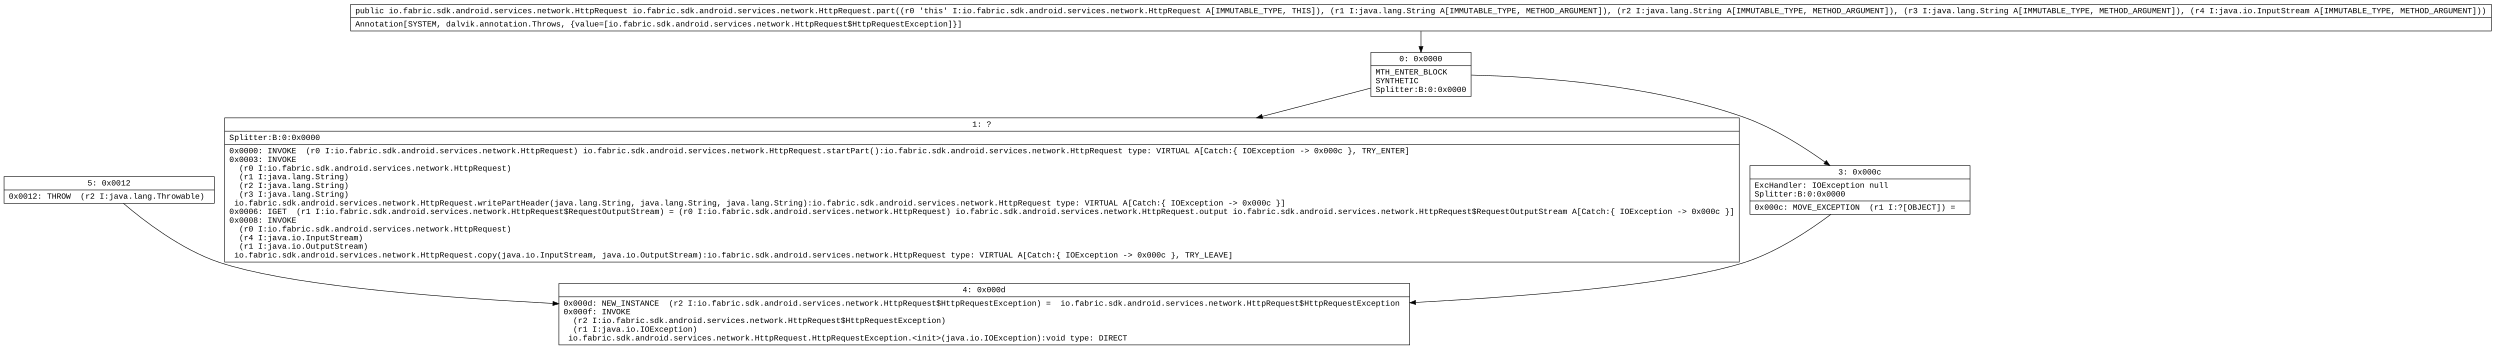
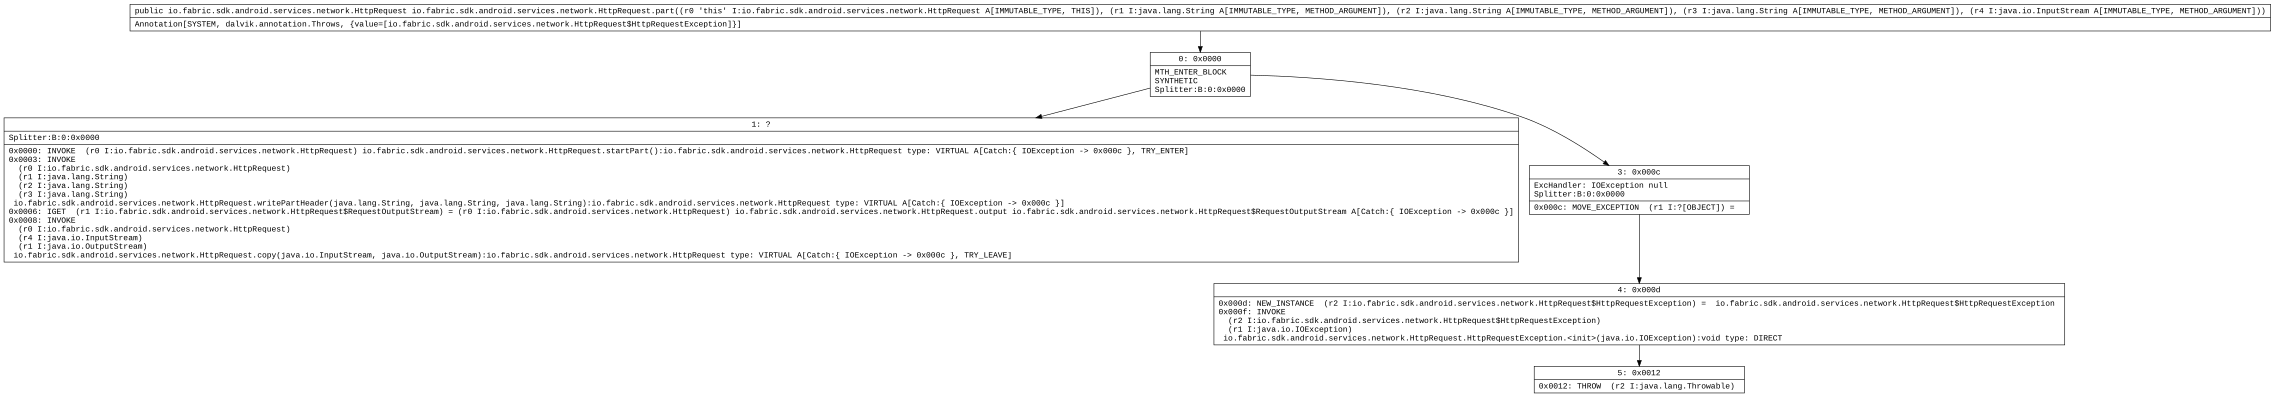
edge "5: 0x0012" -> "4: 0x000d": reversed
